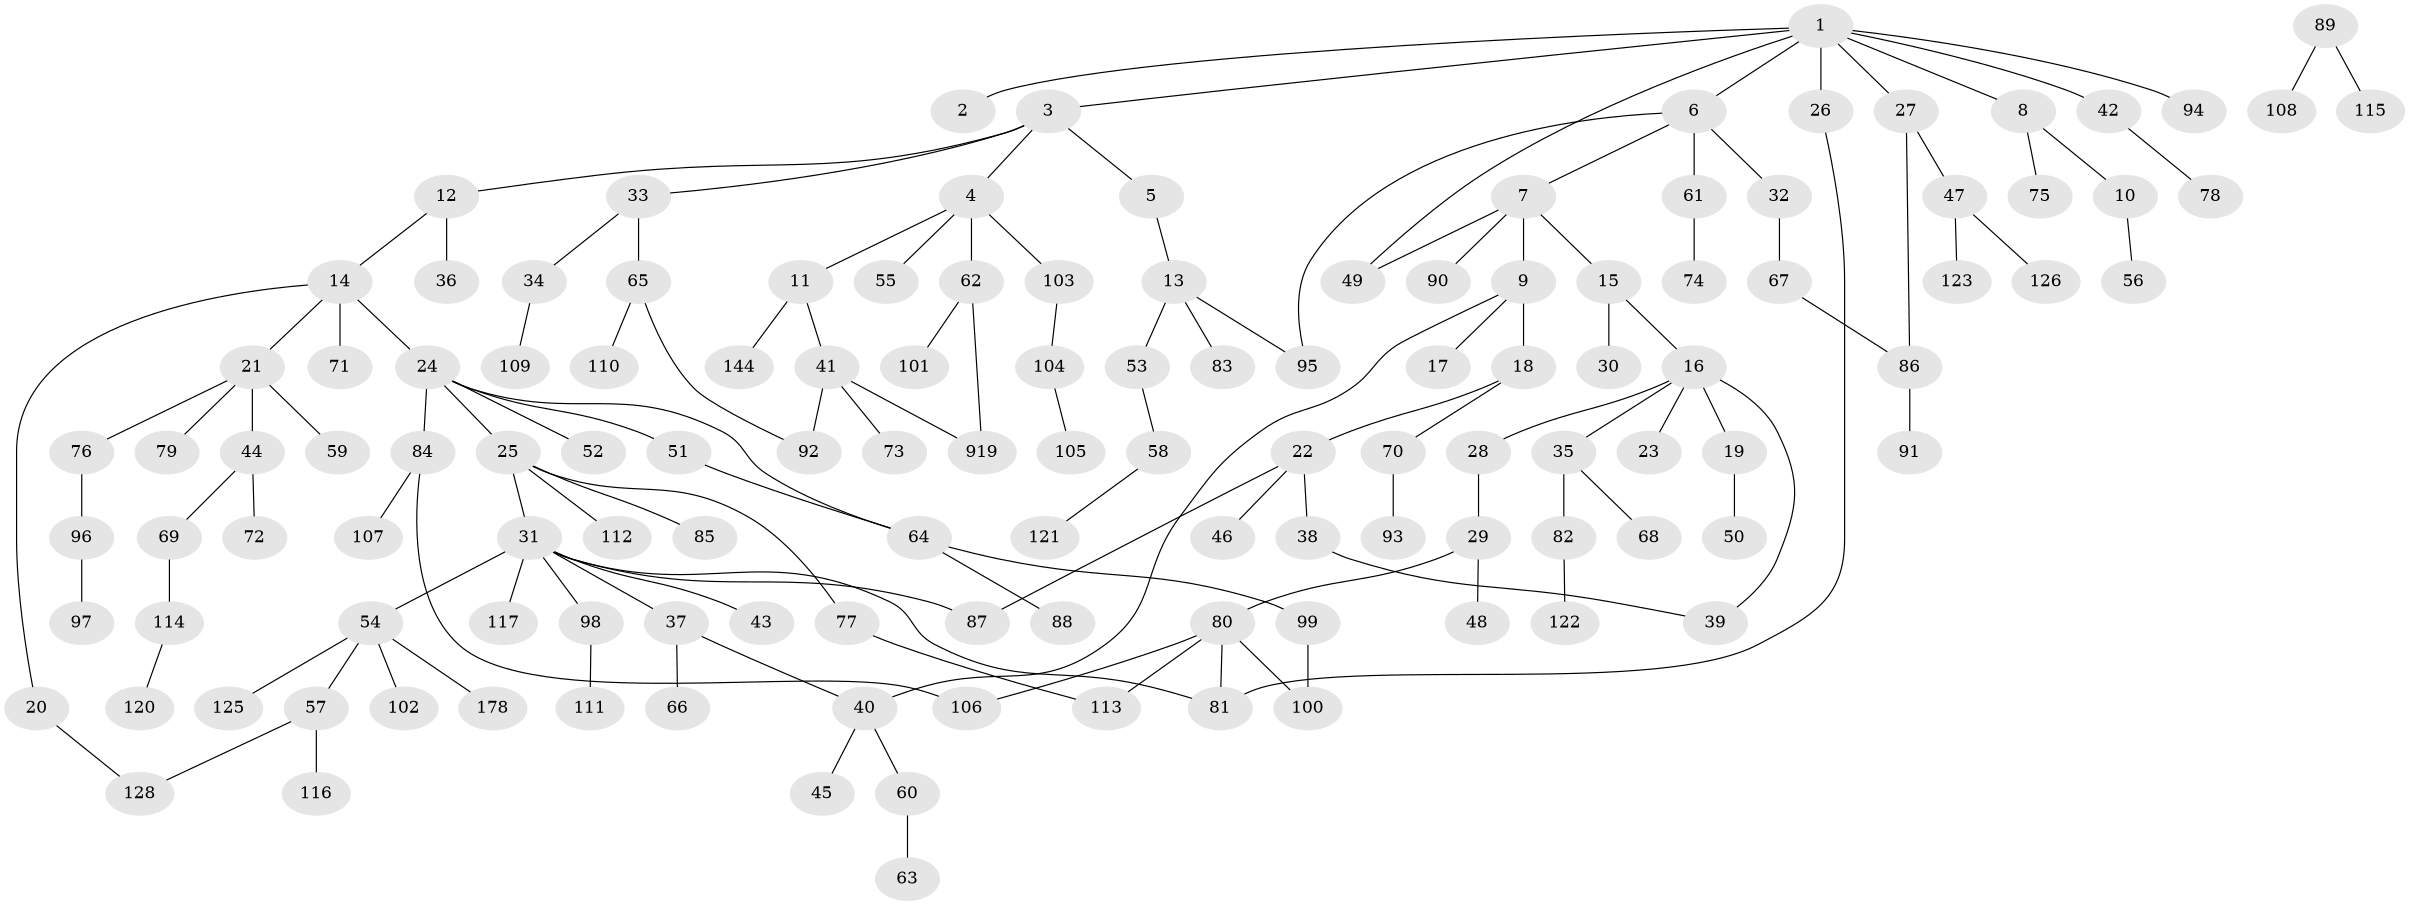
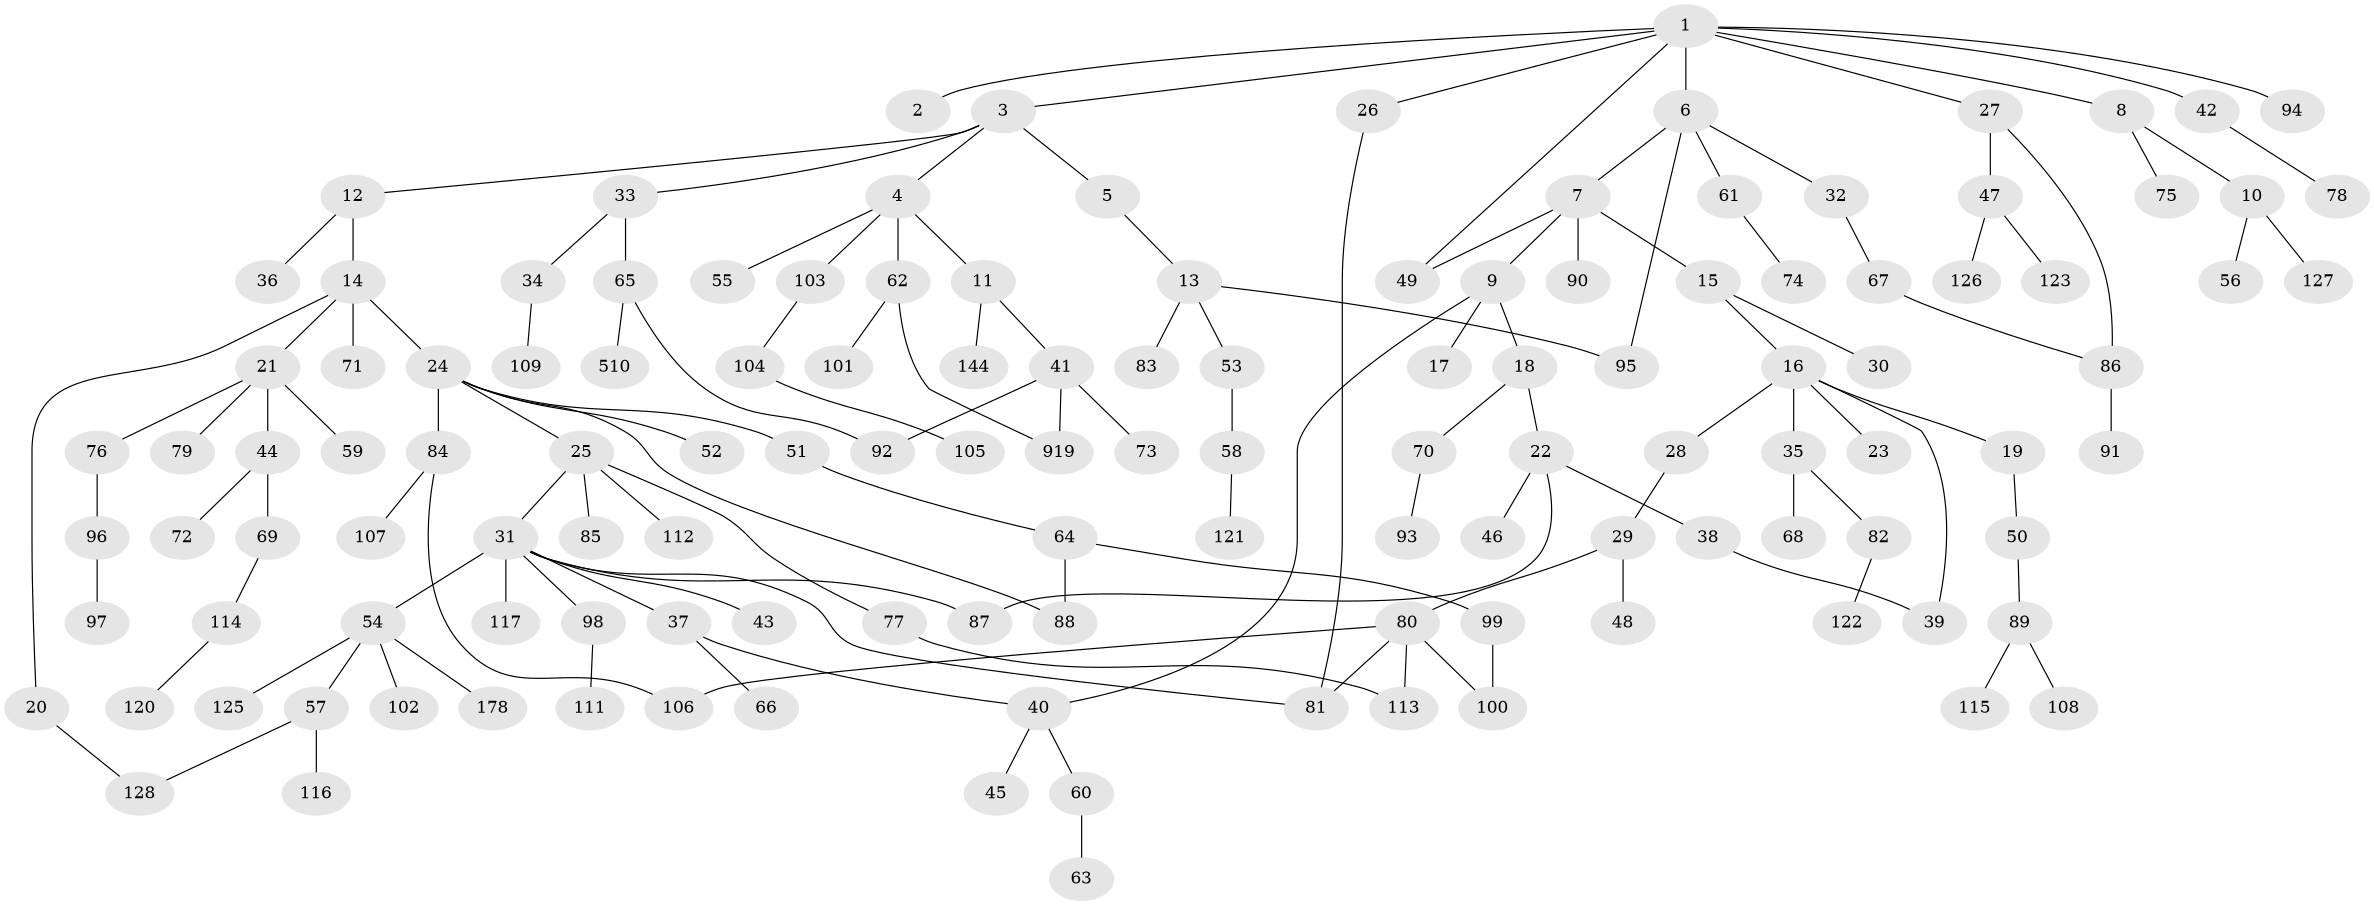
node "127": added
node "110": label "110" -> "510"
edge "24" -- "64": now "24" -- "88"
edge "50" -- "89": added
